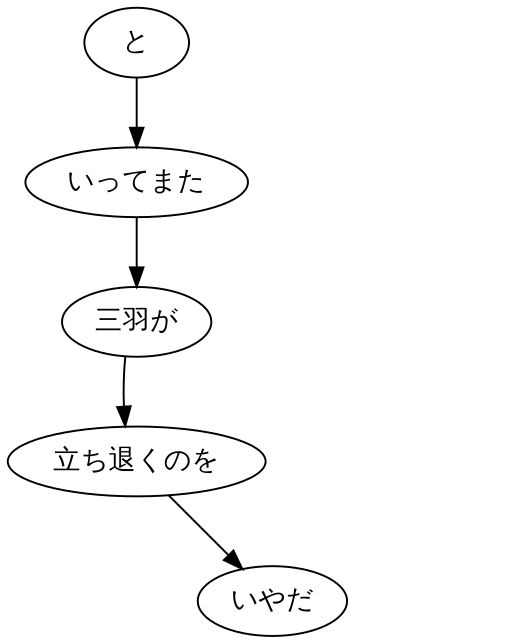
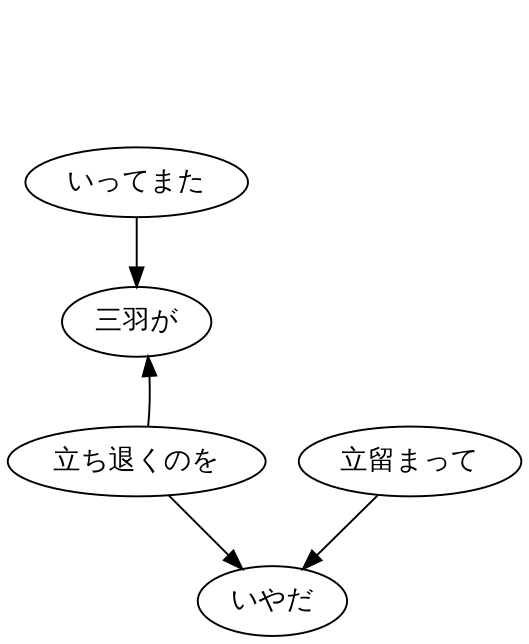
node "と": removed
edge "三羽が" -> "立ち退くのを": reversed
node "立留まって": added
